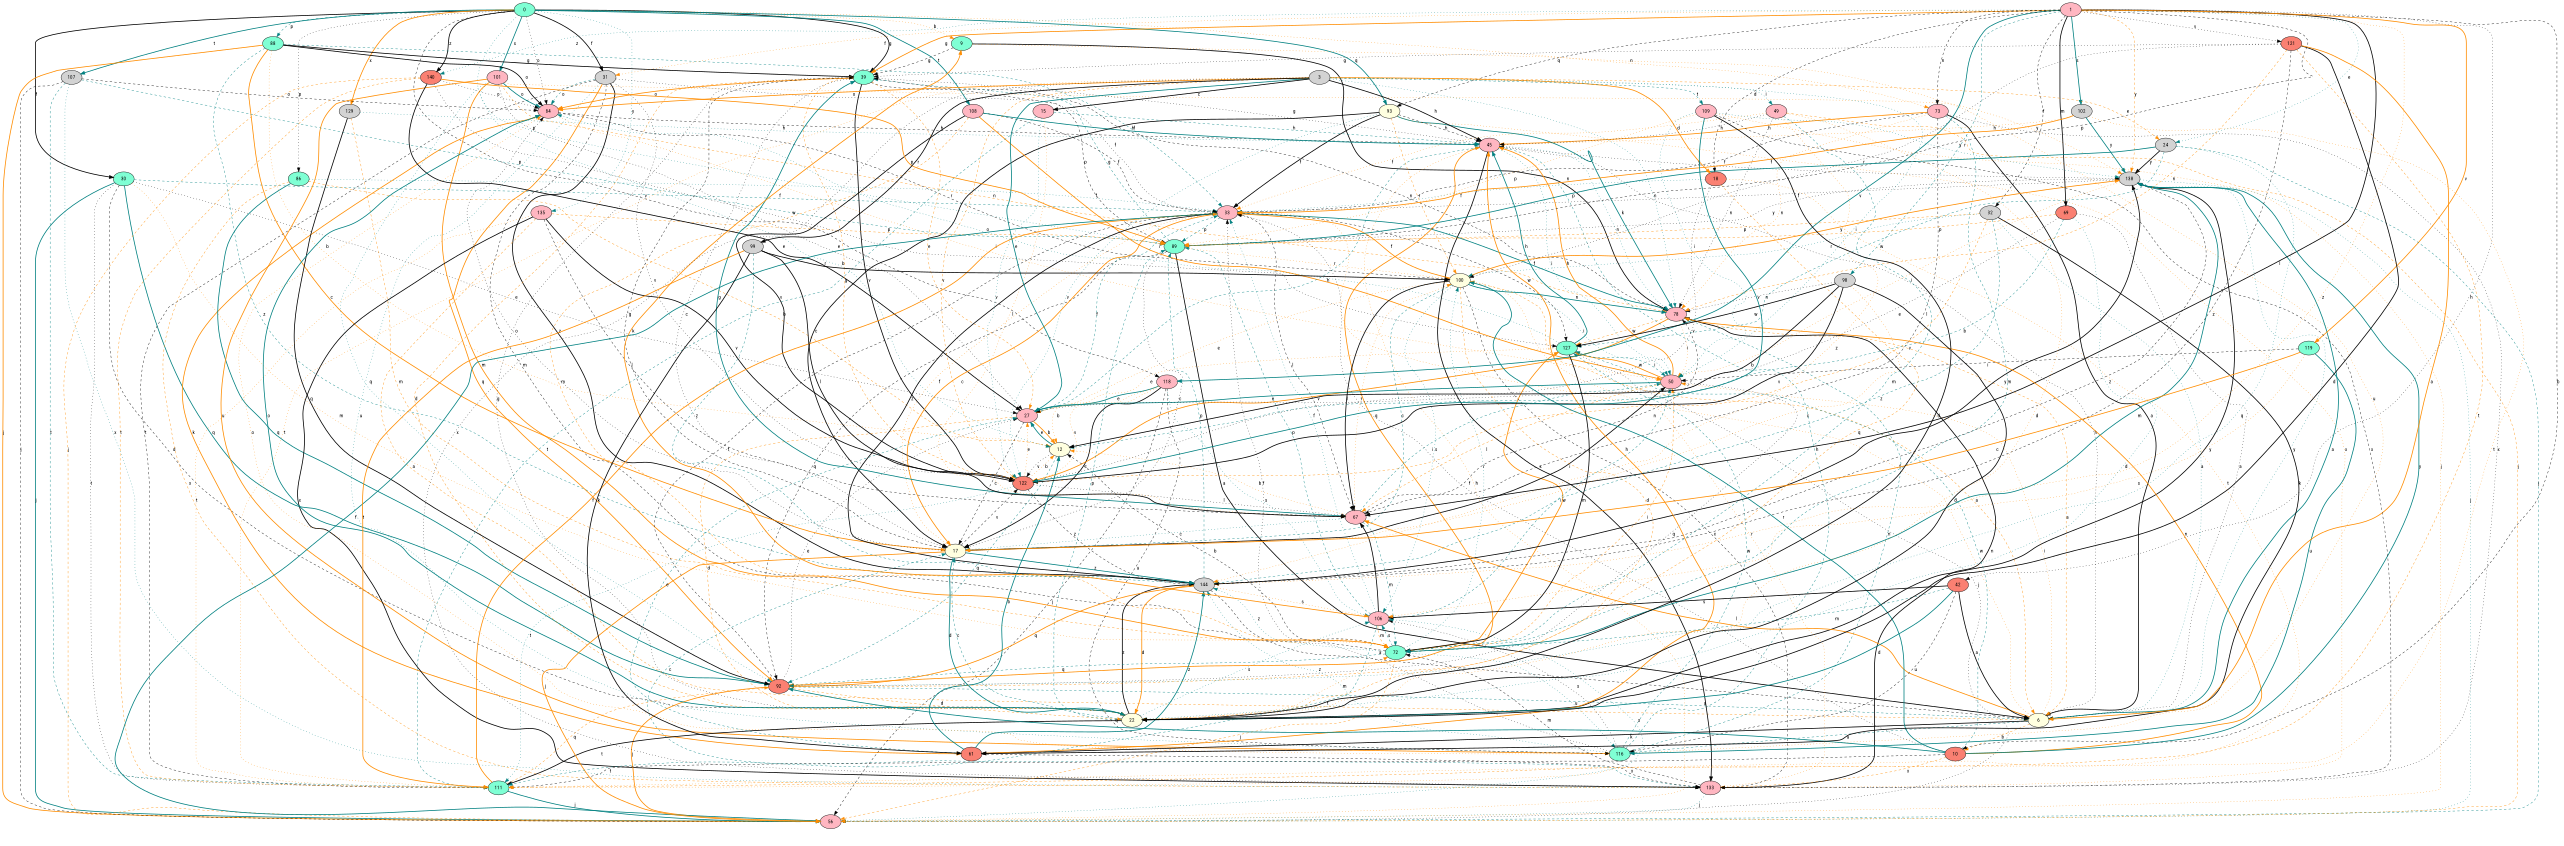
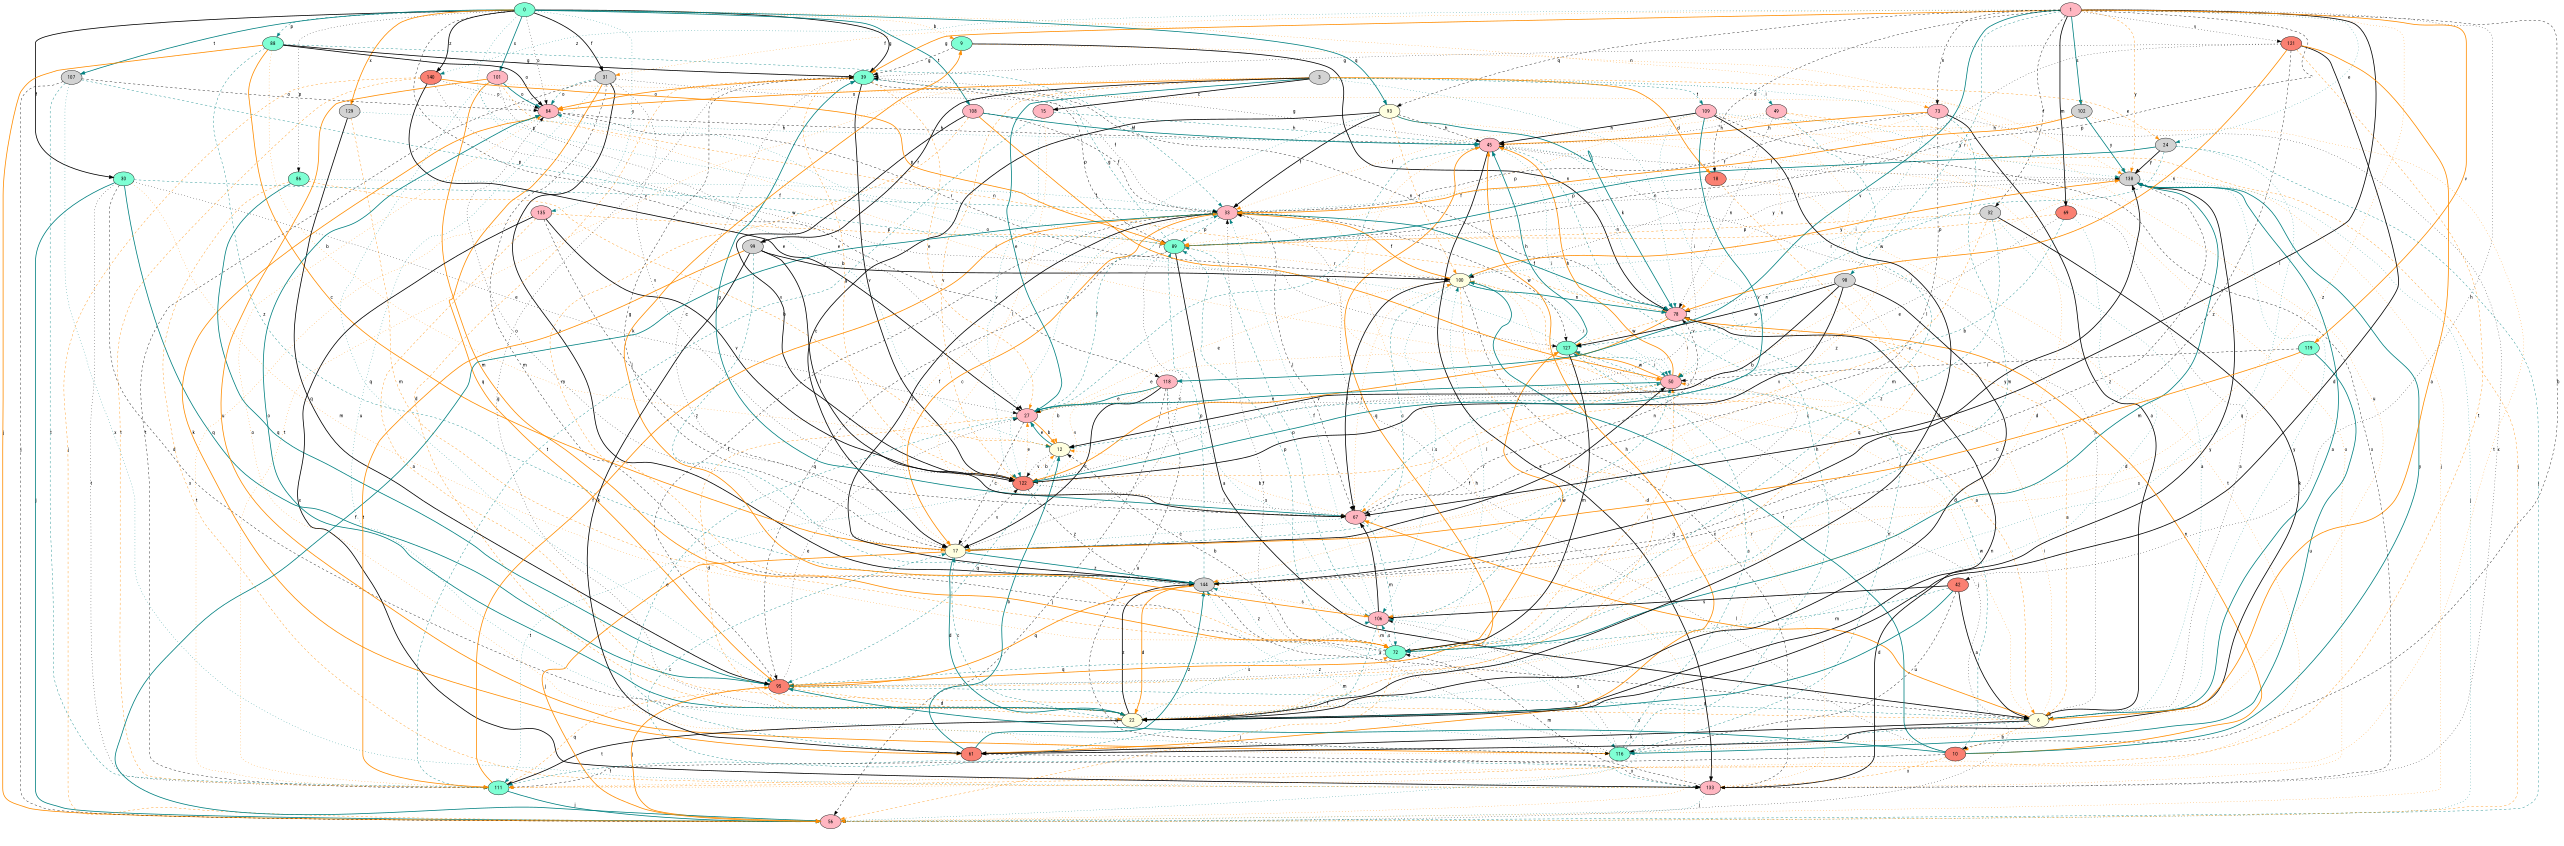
edge "3" -> "45": now "109" -> "45"
edge "121" -> "78": style dashed -> bold
edge "22" -> "89": now "72" -> "89"
edge "116" -> "127": label "w" -> "s"
node "92": label "92" -> "95"
edge "3" -> "133": removed, label "x"
